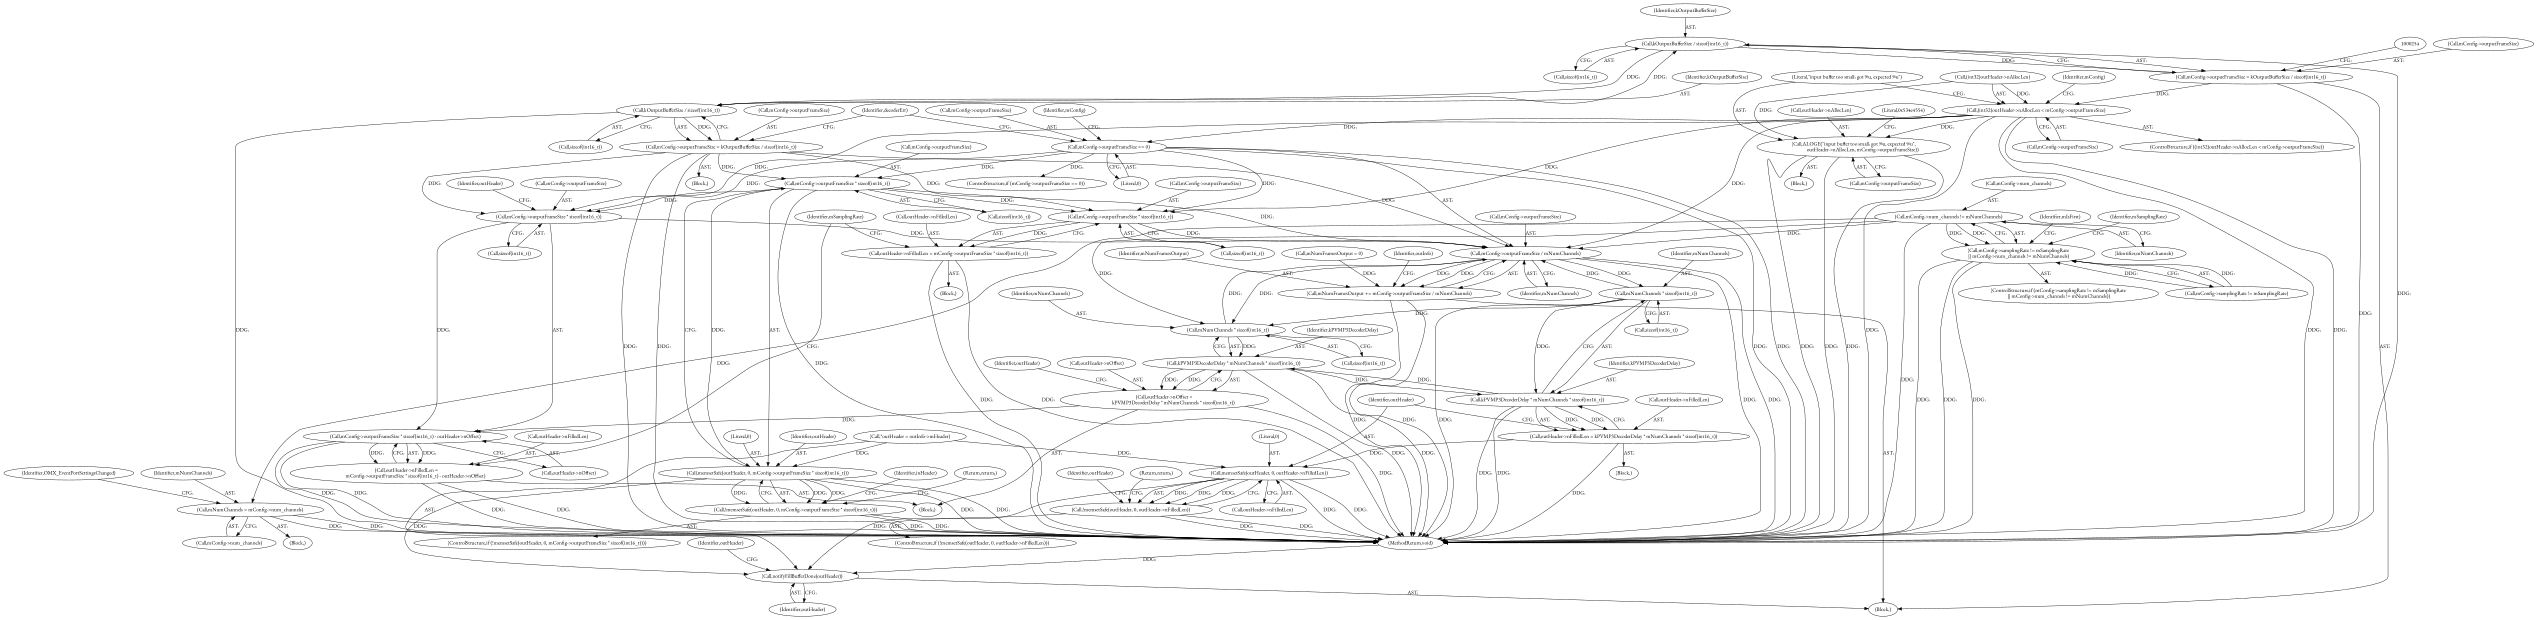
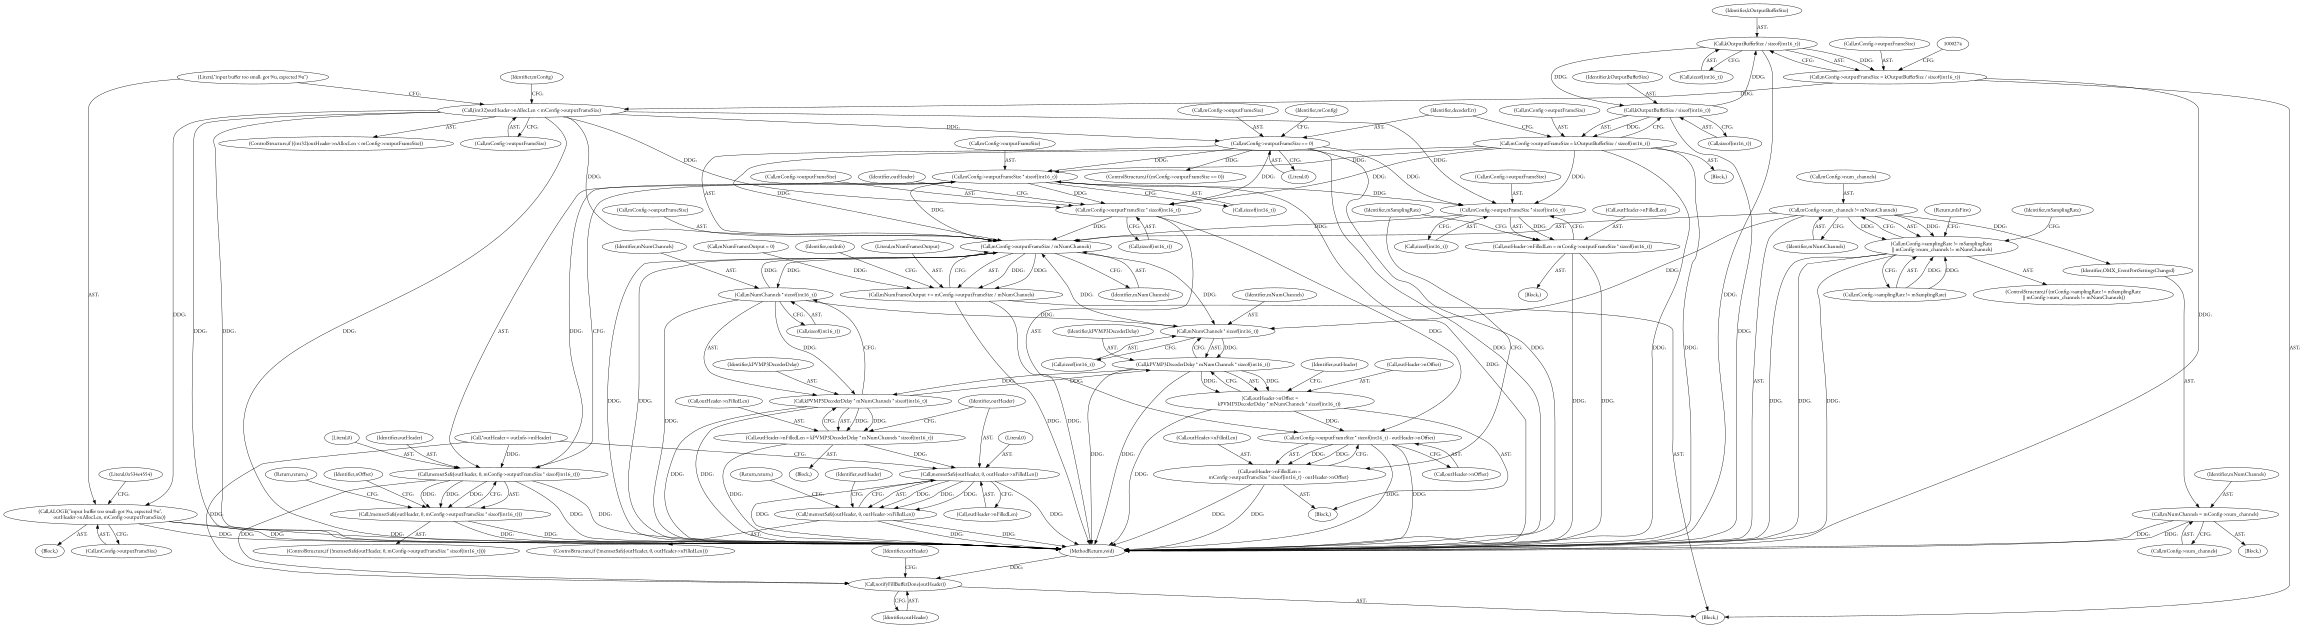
node "1000254": label "1000254" -> "1000274"
node "(Call,(int32)outHeader->nAllocLen)": removed
node "(Call,outHeader->nAllocLen)": removed
edge "(Identifier,decoderErr)" -> "(Call,mConfig->outputFrameSize == 0)": label "CFG: " -> "AST: "
node "(Identifier,mIsFirst)": label "(Identifier,mIsFirst)" -> "(Return,mIsFirst)"
edge "(Call,mConfig->num_channels != mNumChannels)" -> "(Call,mConfig->outputFrameSize / mNumChannels)": label "DDG: " -> "AST: "
node "(Identifier,mNumFramesOutput)": label "(Identifier,mNumFramesOutput)" -> "(Literal,mNumFramesOutput)"
edge "(Call,mConfig->num_channels != mNumChannels)" -> "(Call,mNumChannels = mConfig->num_channels)": now "(Call,mConfig->num_channels != mNumChannels)" -> "(Identifier,OMX_EventPortSettingsChanged)"
edge "(Call,mConfig->num_channels != mNumChannels)" -> "(MethodReturn,void)": label "DDG: " -> "AST: "
edge "(Call,*outHeader = outInfo->mHeader)" -> "(Call,memsetSafe(outHeader, 0, outHeader->nFilledLen))": label "DDG: " -> "CFG: "
node "(Identifier,inHeader)": label "(Identifier,inHeader)" -> "(Identifier,nOffset)"
edge "(Identifier,OMX_EventPortSettingsChanged)" -> "(Call,mNumChannels = mConfig->num_channels)": label "CFG: " -> "AST: "
edge "(Call,*outHeader = outInfo->mHeader)" -> "(Call,notifyFillBufferDone(outHeader))": label "AST: " -> "DDG: "
edge "(Call,memsetSafe(outHeader, 0, outHeader->nFilledLen))" -> "(Call,notifyFillBufferDone(outHeader))": removed, label "DDG:"
